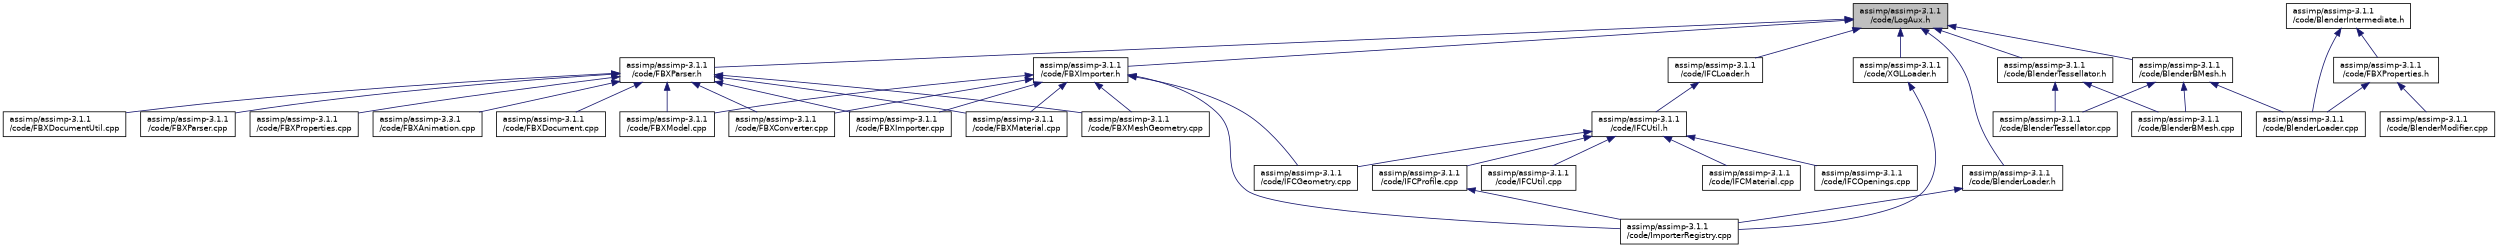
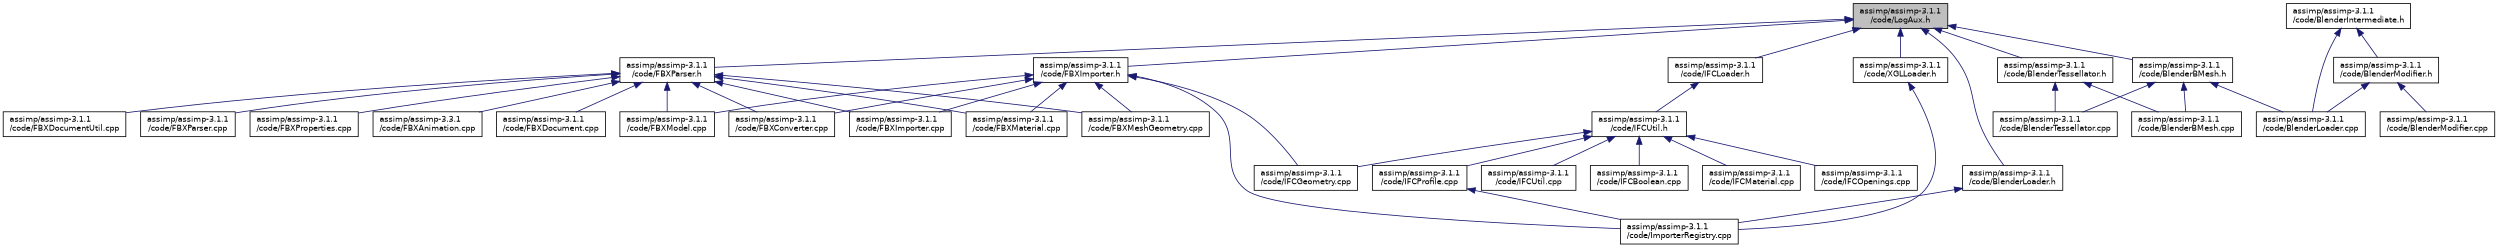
node "assimp/assimp-3.1.1 /code/FBXProperties.h": label "assimp/assimp-3.1.1 /code/FBXProperties.h" -> "assimp/assimp-3.1.1 /code/BlenderModifier.h"
node "assimp/assimp-3.1.1 /code/IFCBoolean.cpp": added
